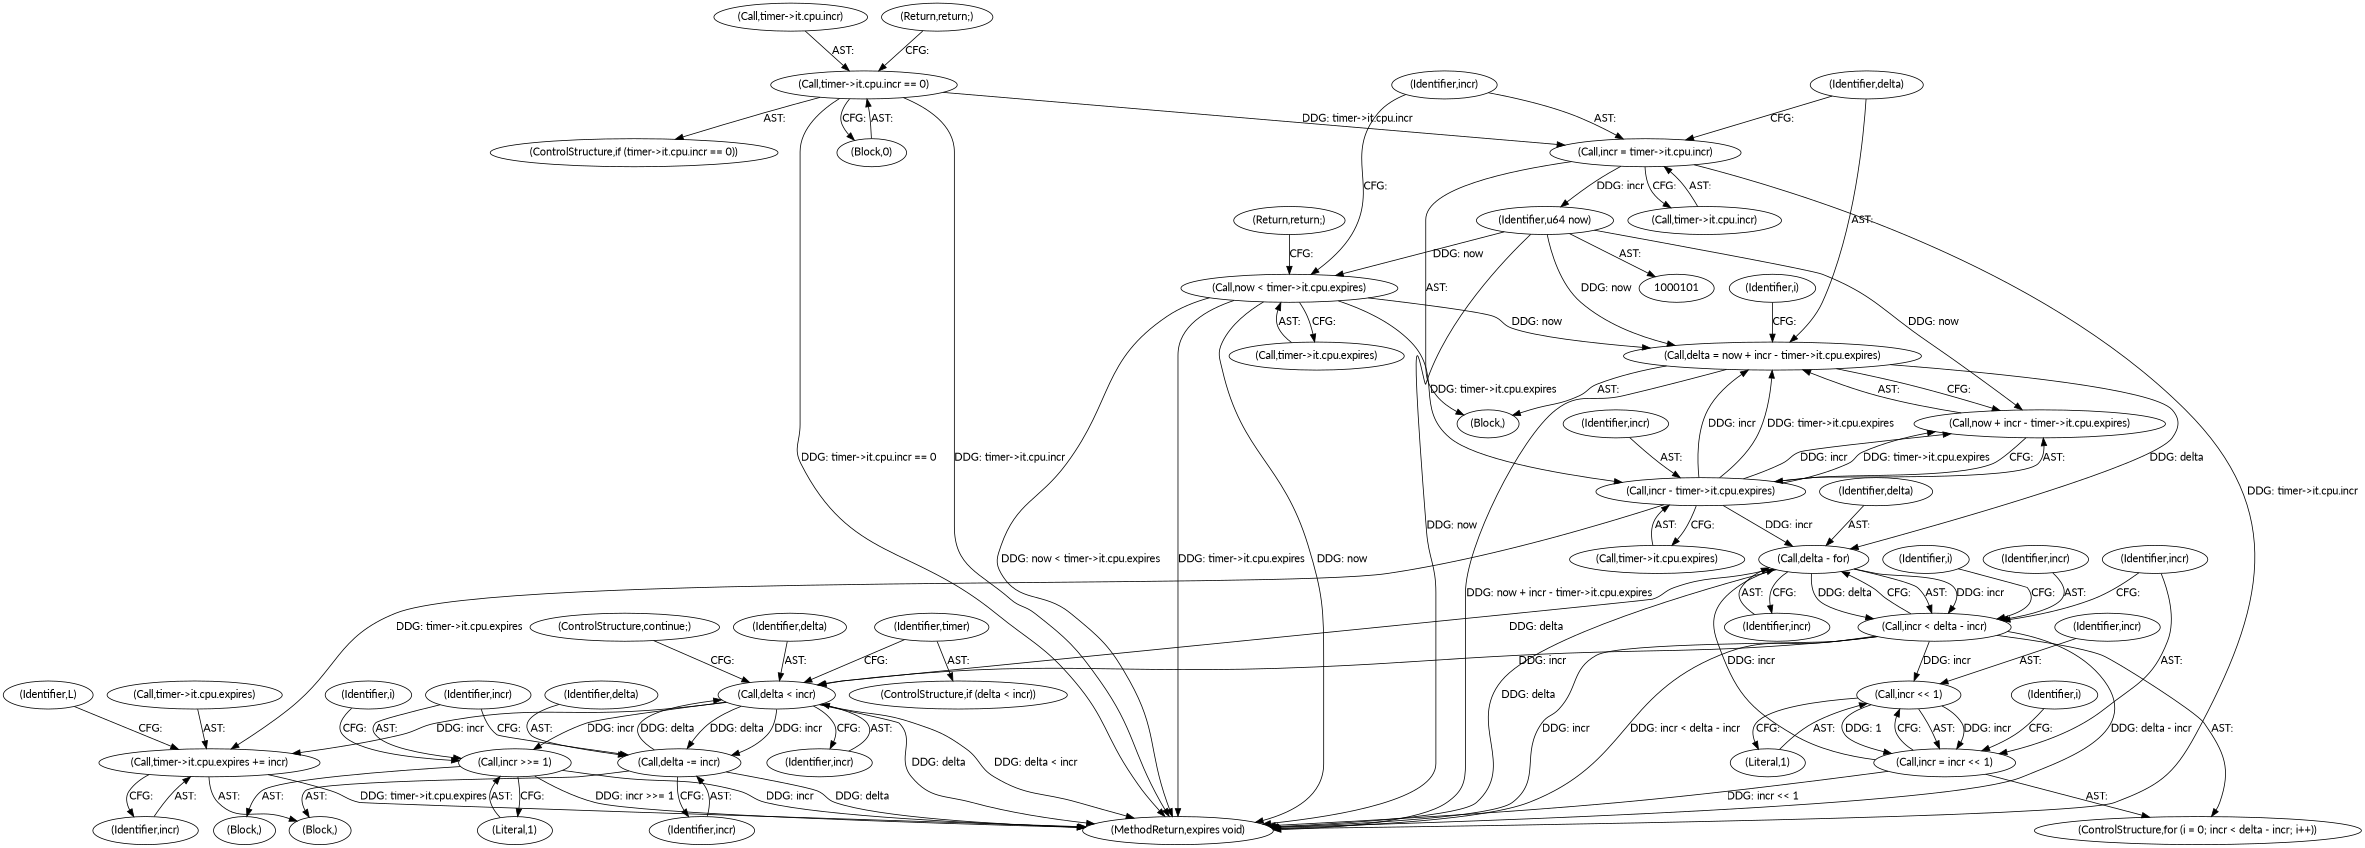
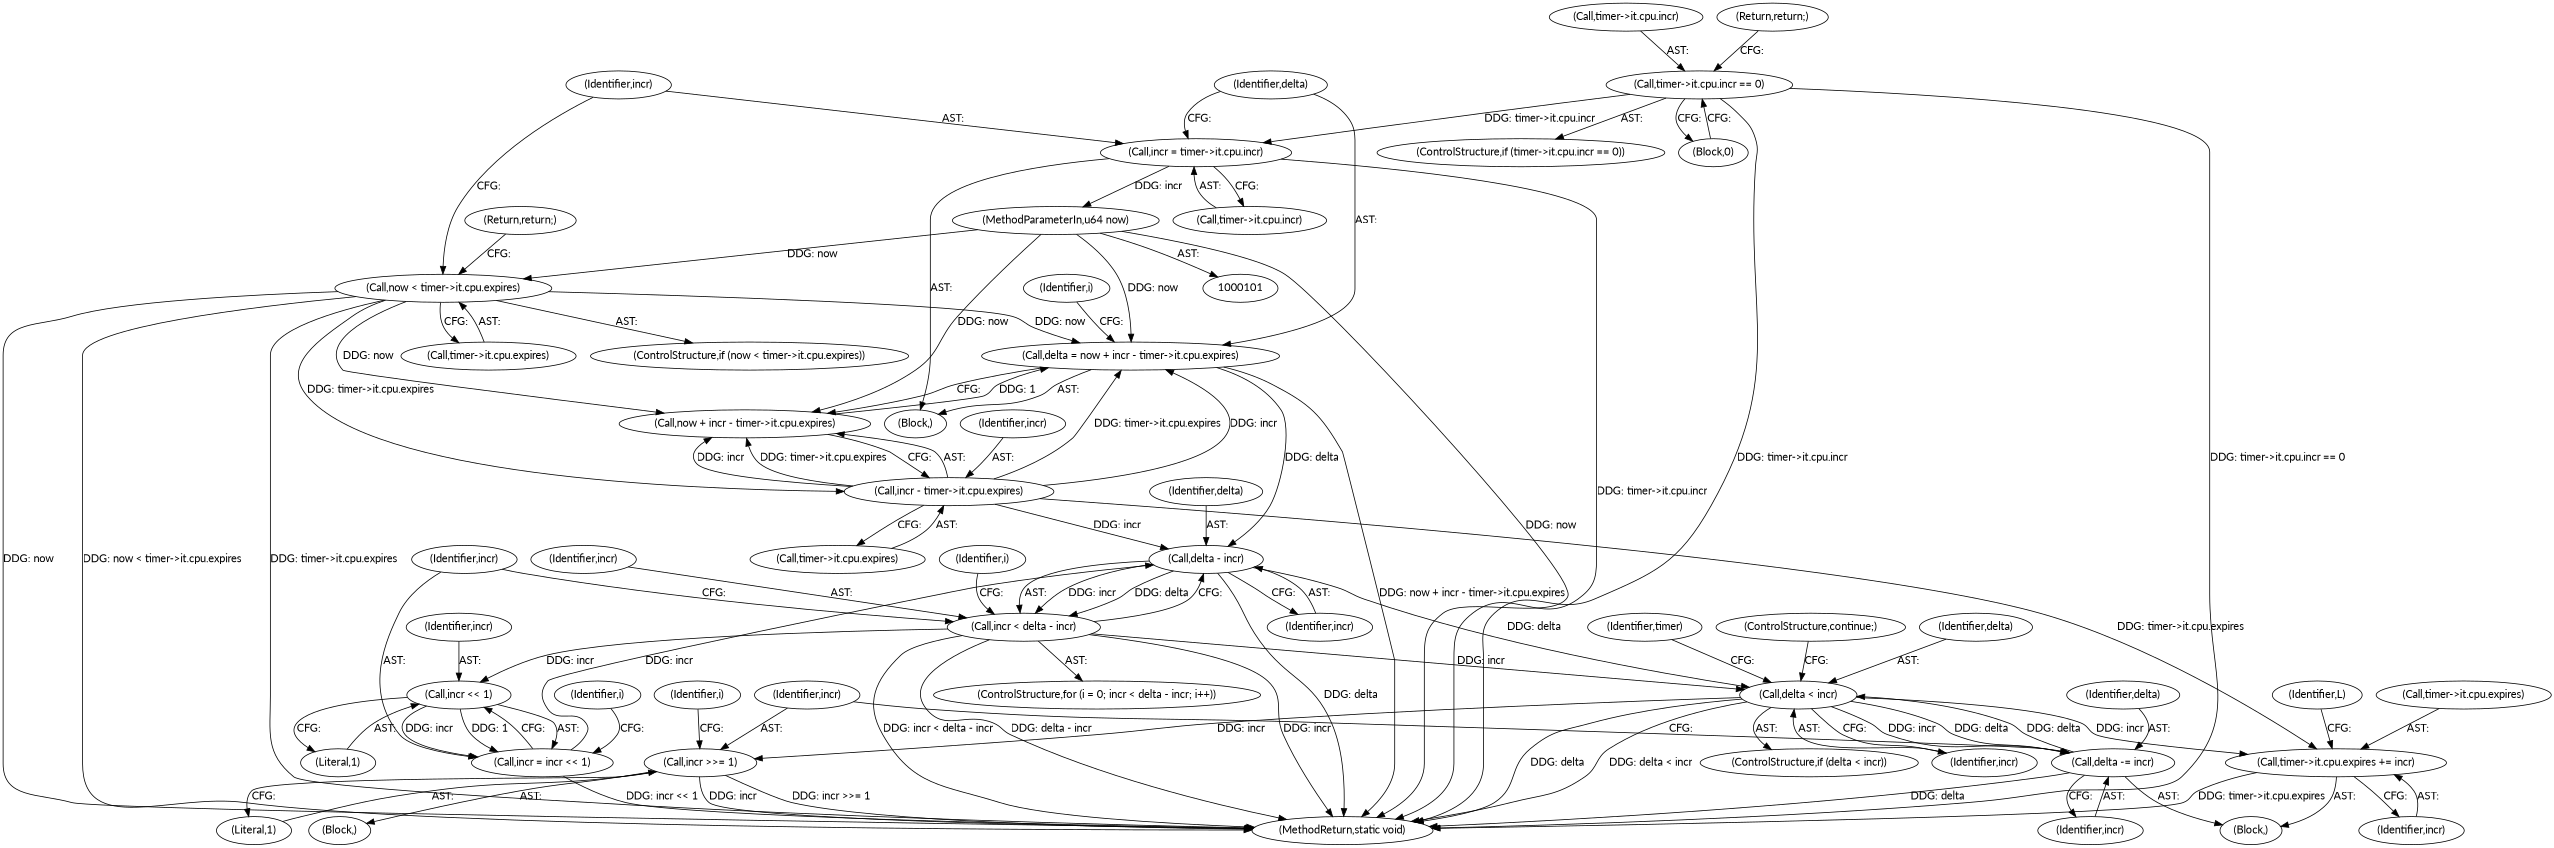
edge "(Block,0)" -> "(Call,timer->it.cpu.incr == 0)": label "AST: " -> "CFG: "
node "(Identifier,u64 now)": label "(Identifier,u64 now)" -> "(MethodParameterIn,u64 now)"
node "(ControlStructure,if (now < timer->it.cpu.expires))": added
edge "(Call,now < timer->it.cpu.expires)" -> "(Call,now + incr - timer->it.cpu.expires)": added, label "DDG: now"
edge "(Call,now + incr - timer->it.cpu.expires)" -> "(Call,delta = now + incr - timer->it.cpu.expires)": label "AST: " -> "DDG: 1"
node "(Call,delta - for)": label "(Call,delta - for)" -> "(Call,delta - incr)"
edge "(Identifier,timer)" -> "(ControlStructure,if (delta < incr))": now "(Call,delta < incr)" -> "(ControlStructure,if (delta < incr))"
edge "(Call,incr = incr << 1)" -> "(ControlStructure,for (i = 0; incr < delta - incr; i++))": removed, label "AST:"
node "(MethodReturn,expires void)": label "(MethodReturn,expires void)" -> "(MethodReturn,static void)"
